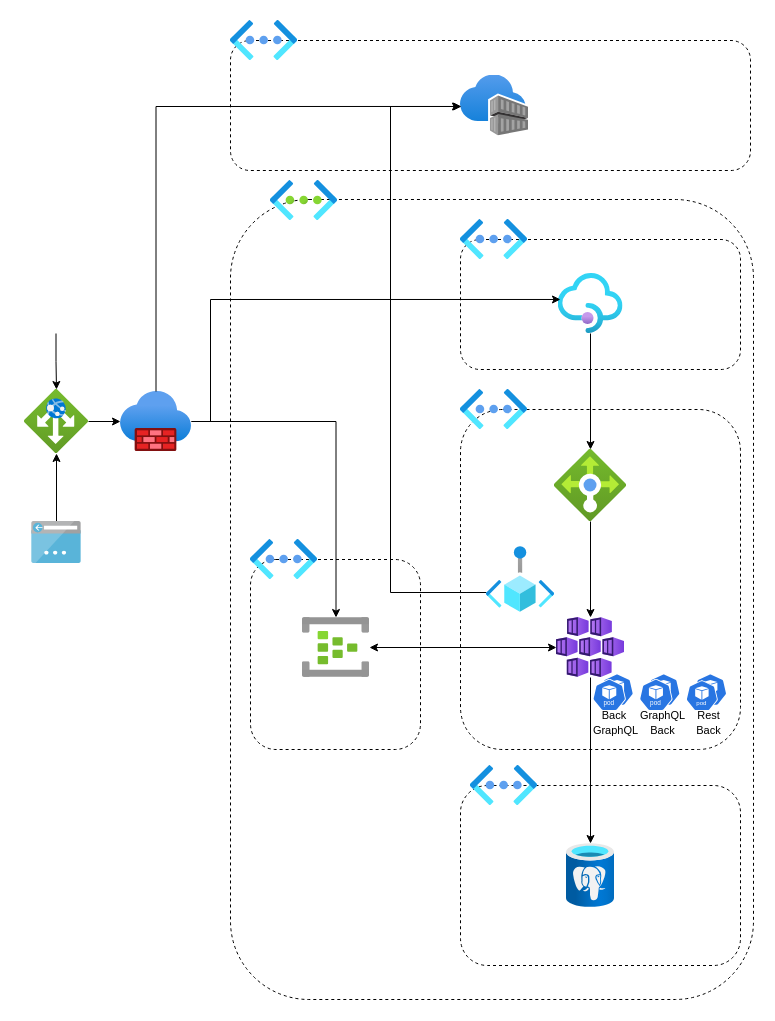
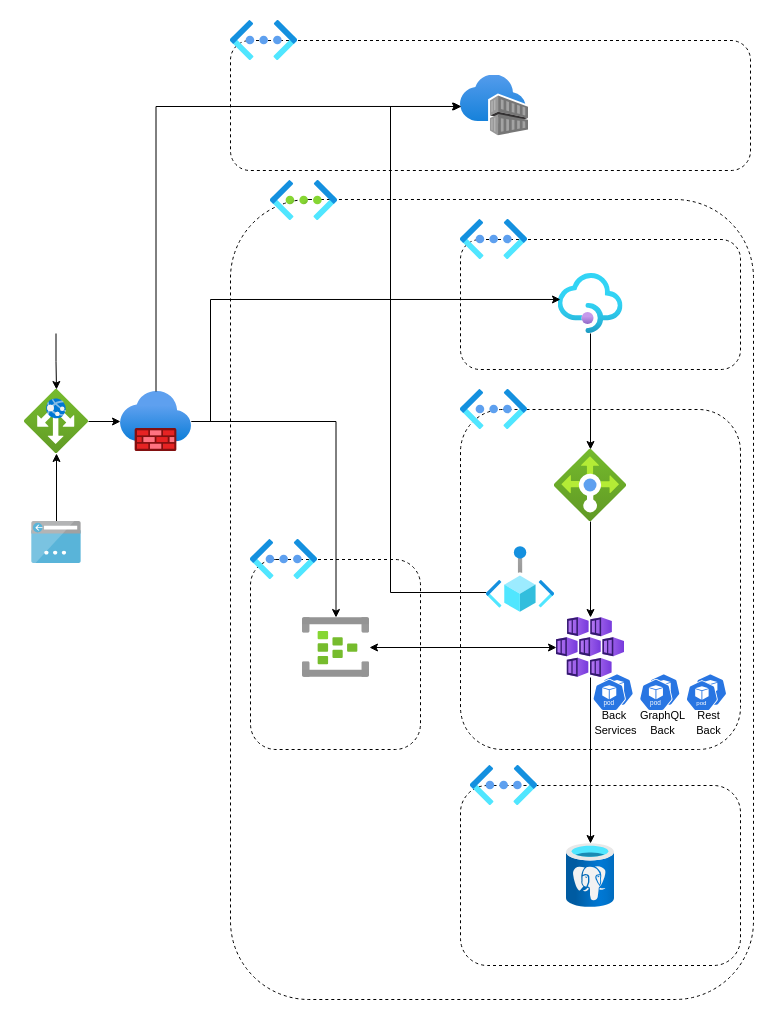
node "Back GraphQL": label "Back GraphQL" -> "Back Services"
